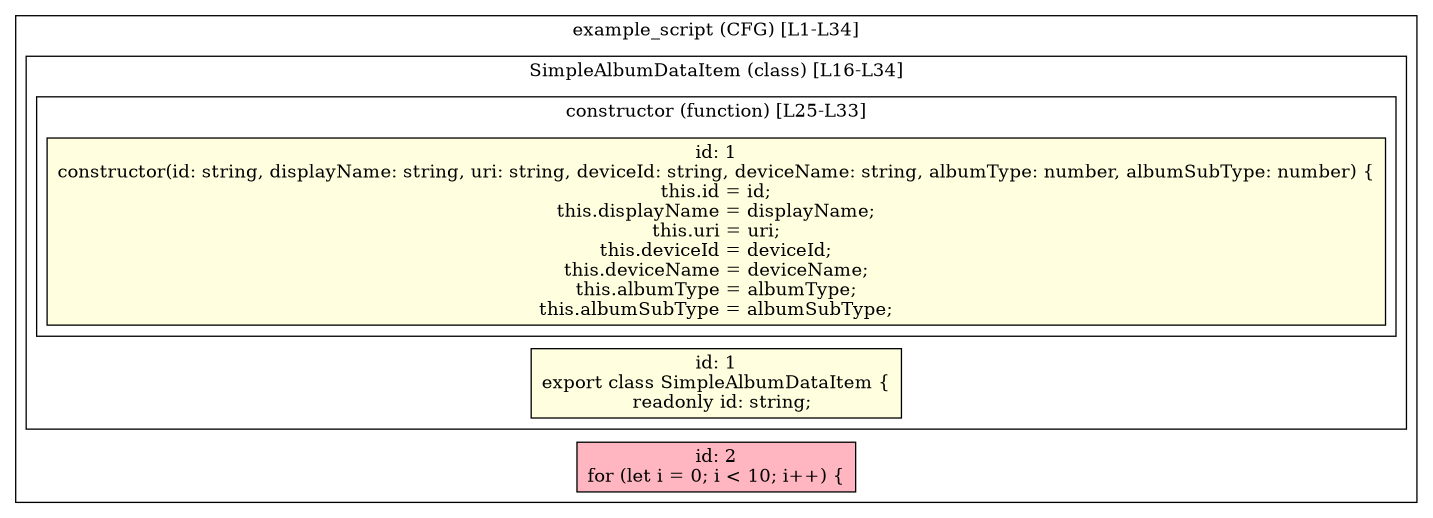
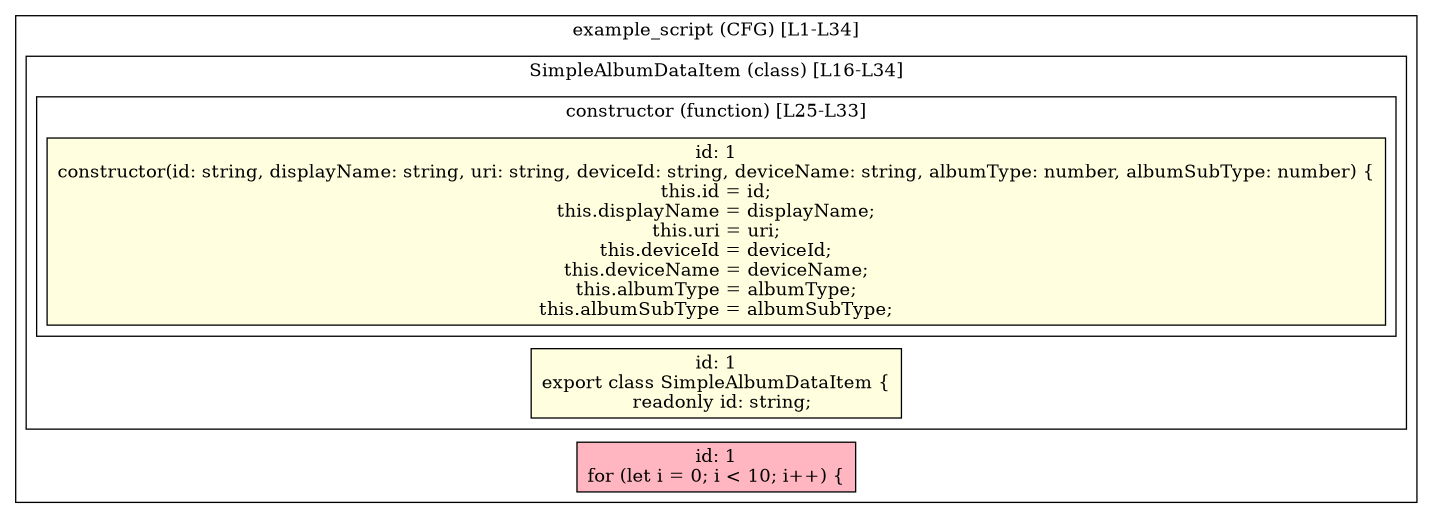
node "id: 2 for (let i = 0; i < 10; i++) {": label "id: 2 for (let i = 0; i < 10; i++) {" -> "id: 1 for (let i = 0; i < 10; i++) {"
